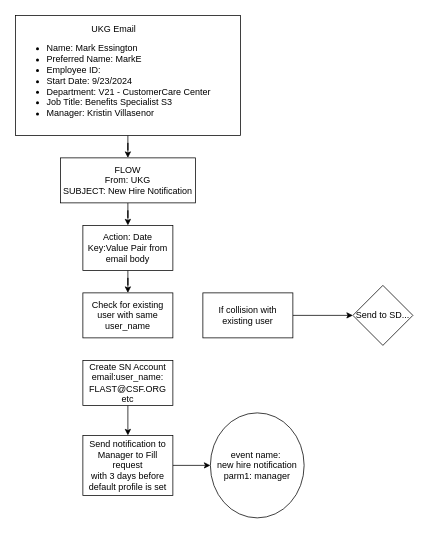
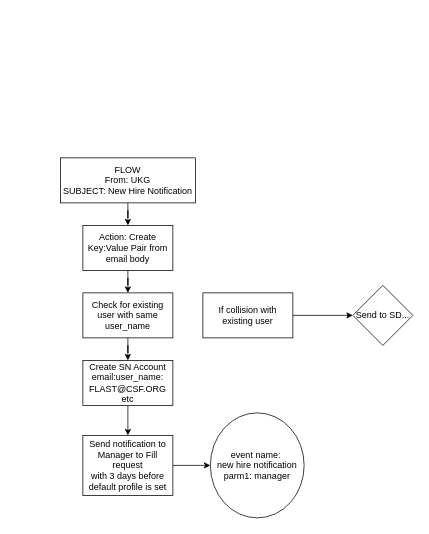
node "UKG Email Name: Mark Essington Preferred Name: MarkE Employee ID: Start Date: 9/23/2024 Department: V21 - CustomerCare Center Job Title: Benefits Specialist S3 Manager: Kristin Villasenor": removed
edge "UKG Email Name: Mark Essington Preferred Name: MarkE Employee ID: Start Date: 9/23/2024 Department: V21 - CustomerCare Center Job Title: Benefits Specialist S3 Manager: Kristin Villasenor" -> "FLOW From: UKG SUBJECT: New Hire Notification": removed
node "Action: Date Key:Value Pair from email body": label "Action: Date Key:Value Pair from email body" -> "Action: Create Key:Value Pair from email body"
edge "Check for existing user with same user_name" -> "Create SN Account email:user_name: FLAST@CSF.ORG etc": added
